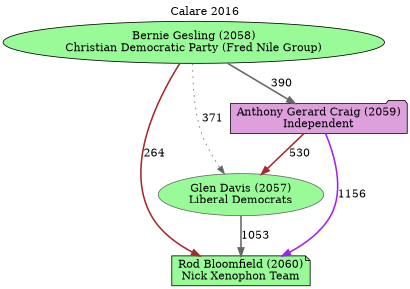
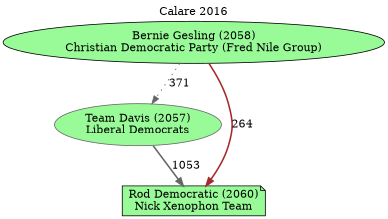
node "Anthony Gerard Craig (2059) Independent": removed
node "Glen Davis (2057) Liberal Democrats": label "Glen Davis (2057) Liberal Democrats" -> "Team Davis (2057) Liberal Democrats"
node "Rod Bloomfield (2060) Nick Xenophon Team": label "Rod Bloomfield (2060) Nick Xenophon Team" -> "Rod Democratic (2060) Nick Xenophon Team"
